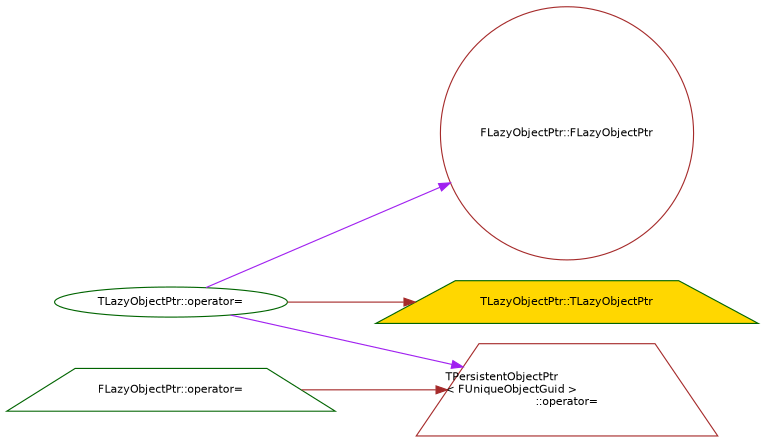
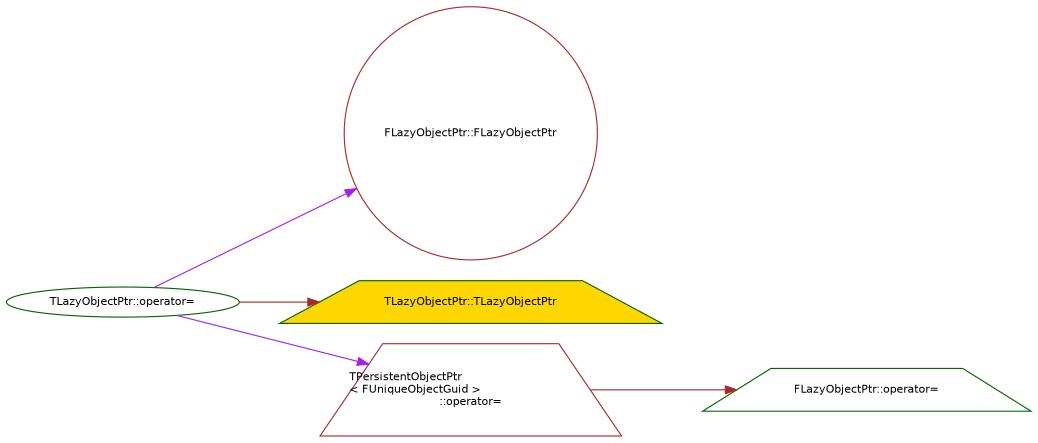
edge "FLazyObjectPtr::operator=" -> "TPersistentObjectPtr < FUniqueObjectGuid > ::operator=": reversed
